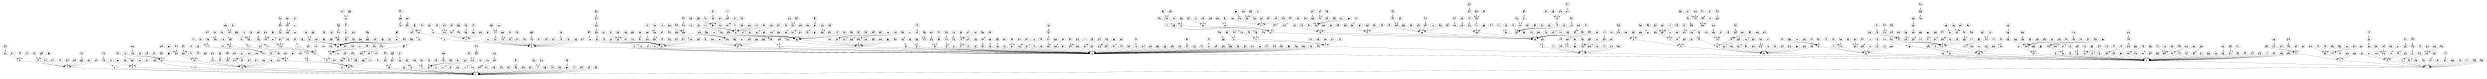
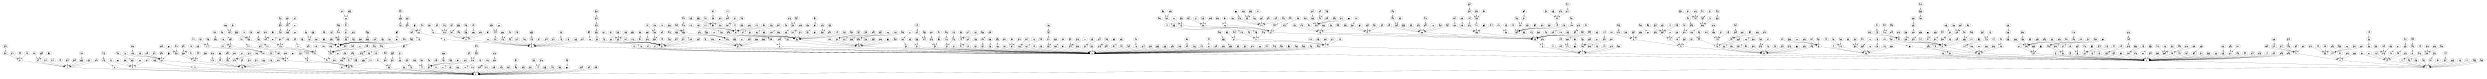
node "574": removed
node "741": removed
